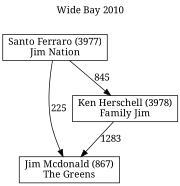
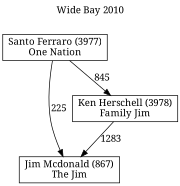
node "Santo Ferraro (3977) Jim Nation": label "Santo Ferraro (3977) Jim Nation" -> "Santo Ferraro (3977) One Nation"
node "Jim Mcdonald (867) The Greens": label "Jim Mcdonald (867) The Greens" -> "Jim Mcdonald (867) The Jim"
